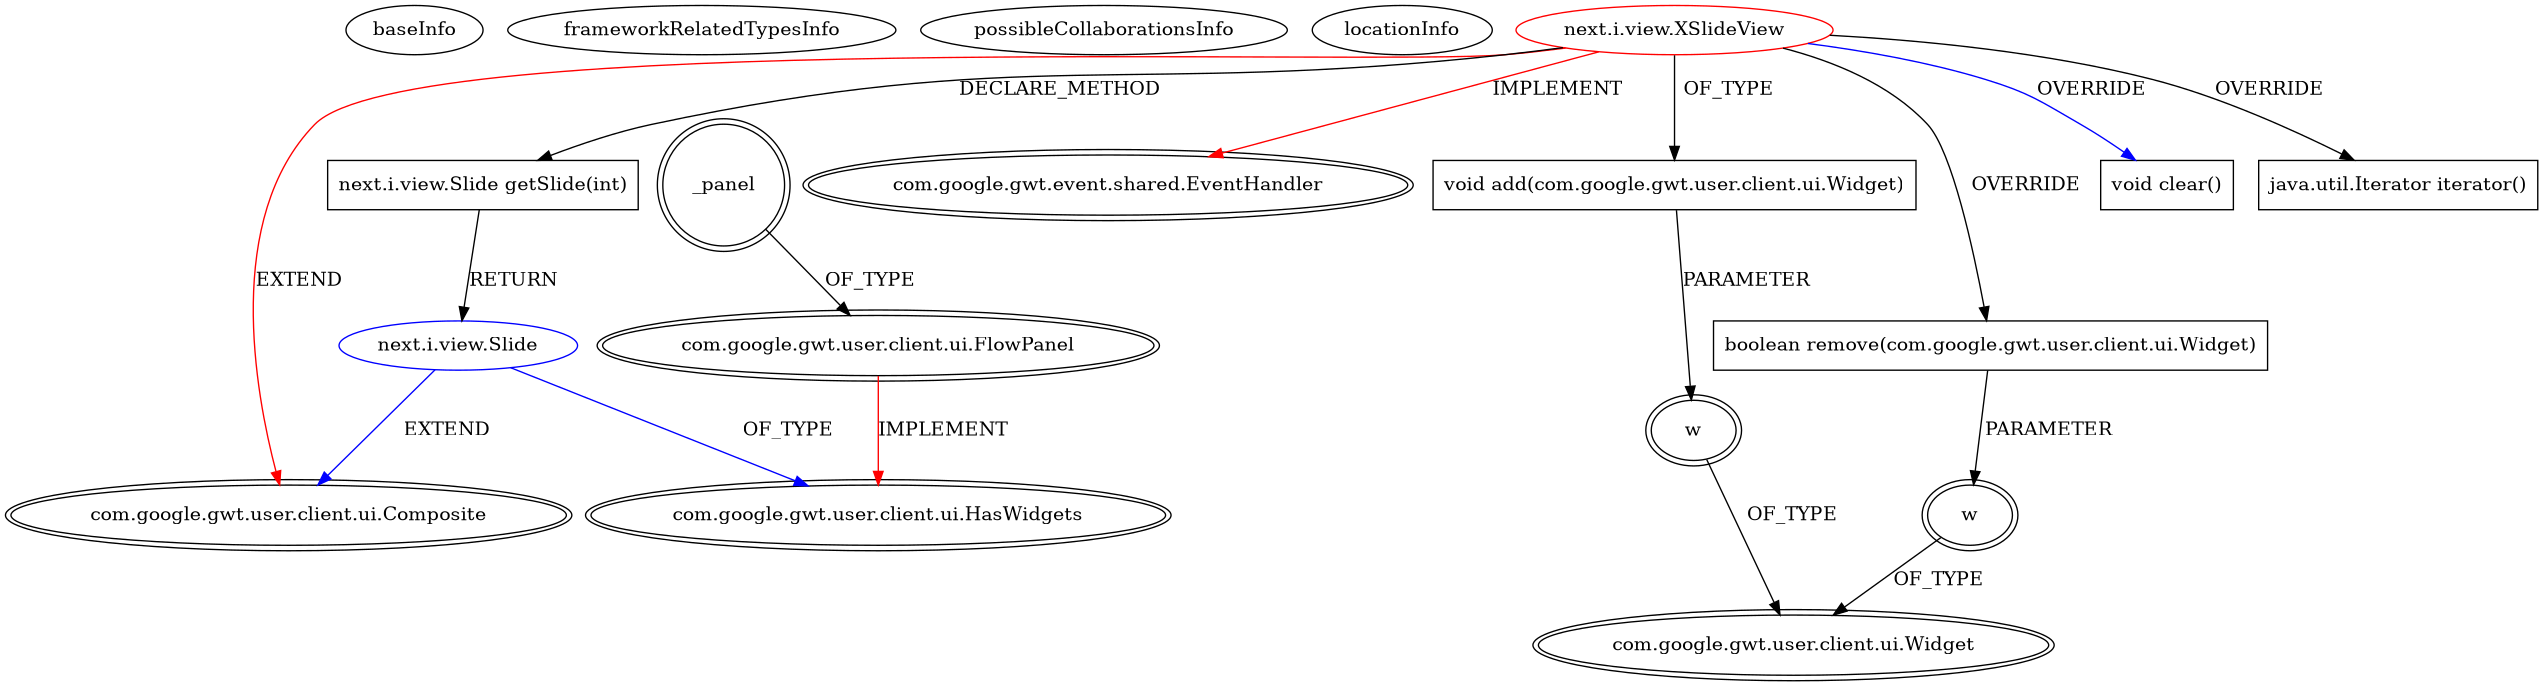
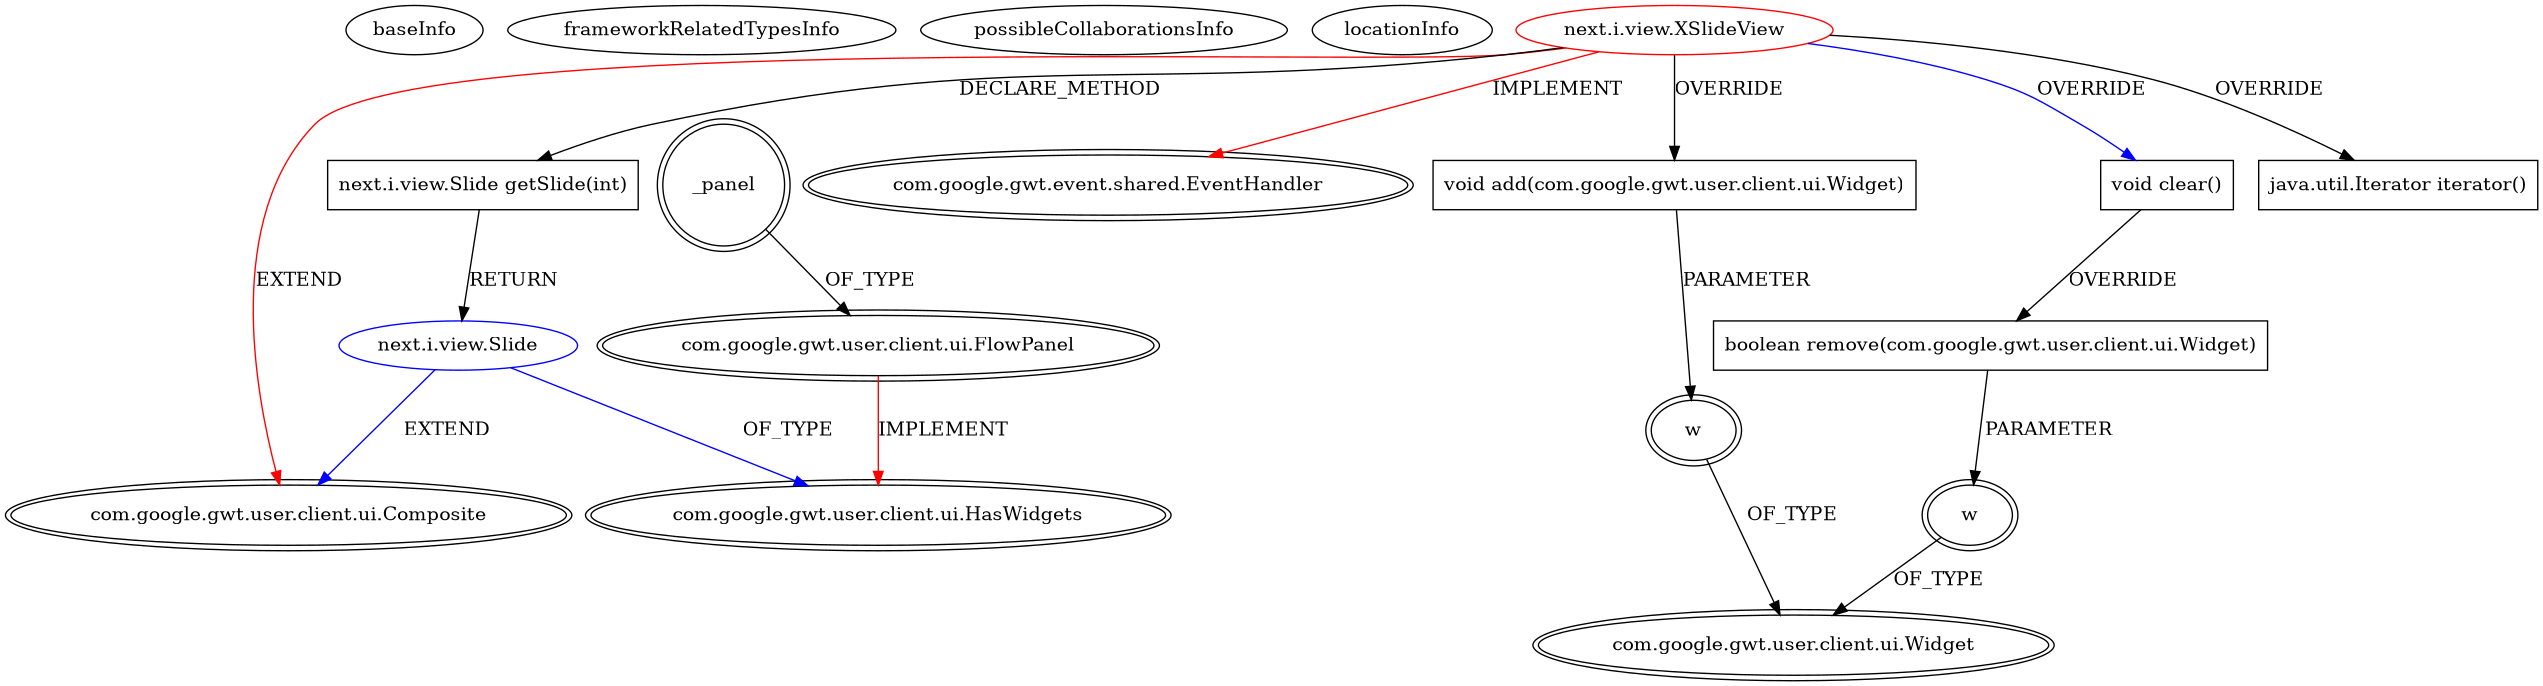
edge "next.i.view.XSlideView" -> "void add(com.google.gwt.user.client.ui.Widget)": label "OF_TYPE" -> "OVERRIDE"
edge "next.i.view.XSlideView" -> "boolean remove(com.google.gwt.user.client.ui.Widget)": now "void clear()" -> "boolean remove(com.google.gwt.user.client.ui.Widget)"
